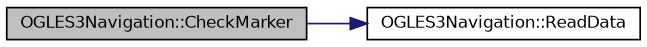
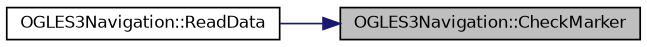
edge "OGLES3Navigation::CheckMarker" -> "OGLES3Navigation::ReadData": reversed
